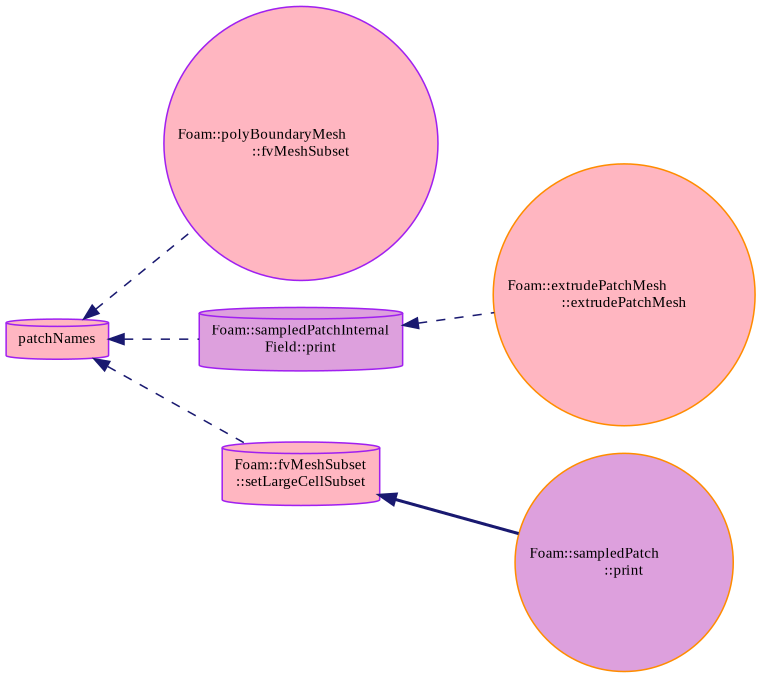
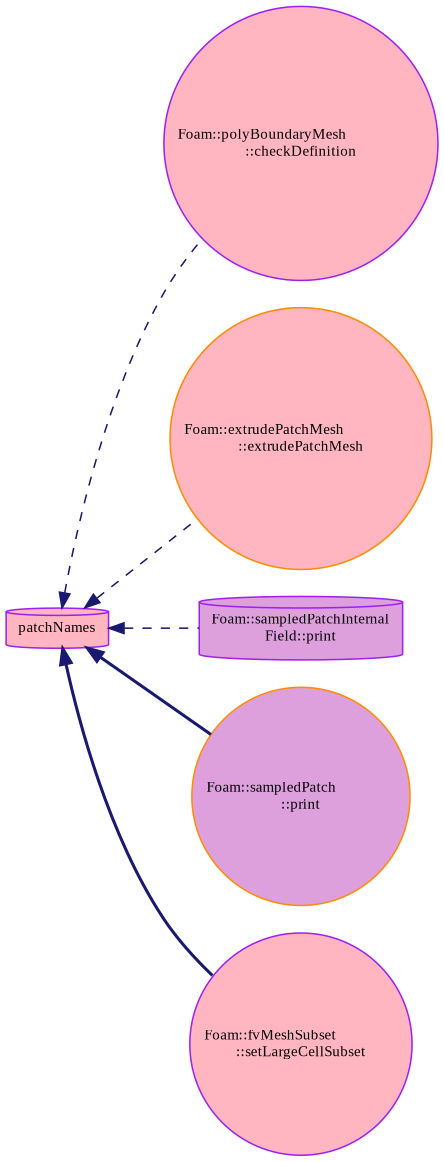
node "Foam::polyBoundaryMesh ::fvMeshSubset": label "Foam::polyBoundaryMesh ::fvMeshSubset" -> "Foam::polyBoundaryMesh ::checkDefinition"
edge "Foam::extrudePatchMesh ::extrudePatchMesh" -> "Foam::sampledPatchInternal Field::print": now "Foam::extrudePatchMesh ::extrudePatchMesh" -> "patchNames"
edge "Foam::fvMeshSubset ::setLargeCellSubset" -> "patchNames": style dashed -> bold
node "Foam::fvMeshSubset ::setLargeCellSubset": shape cylinder -> circle
edge "Foam::sampledPatch ::print" -> "Foam::fvMeshSubset ::setLargeCellSubset": now "Foam::sampledPatch ::print" -> "patchNames"
